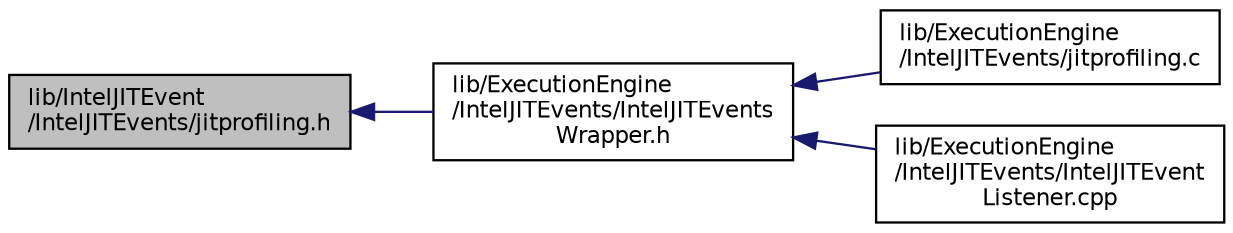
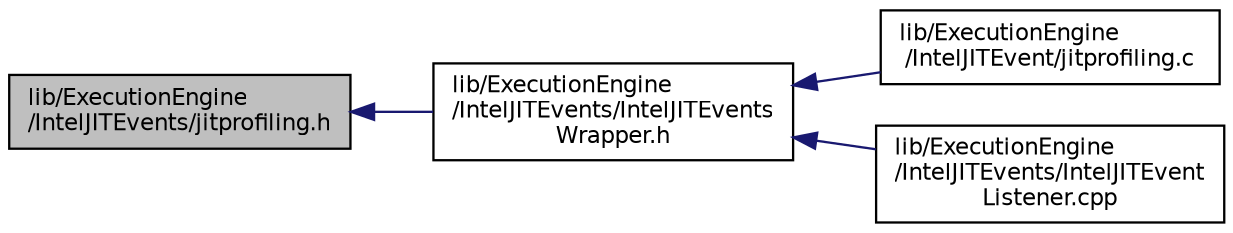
node "lib/ExecutionEngine /IntelJITEvents/jitprofiling.c": label "lib/ExecutionEngine /IntelJITEvents/jitprofiling.c" -> "lib/ExecutionEngine /IntelJITEvent/jitprofiling.c"
node "lib/IntelJITEvent /IntelJITEvents/jitprofiling.h": label "lib/IntelJITEvent /IntelJITEvents/jitprofiling.h" -> "lib/ExecutionEngine /IntelJITEvents/jitprofiling.h"
